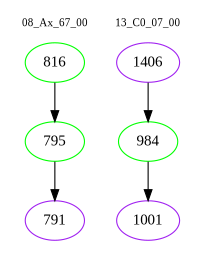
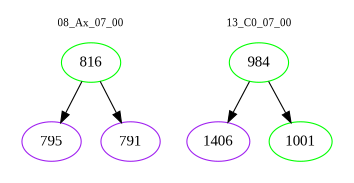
cluster "08_Ax_67_00": label "08_Ax_67_00" -> "08_Ax_07_00"
edge "1406" -> "984": reversed
node "795": color green -> purple
edge "795" -> "791": now "816" -> "791"
node "1001": color purple -> green
